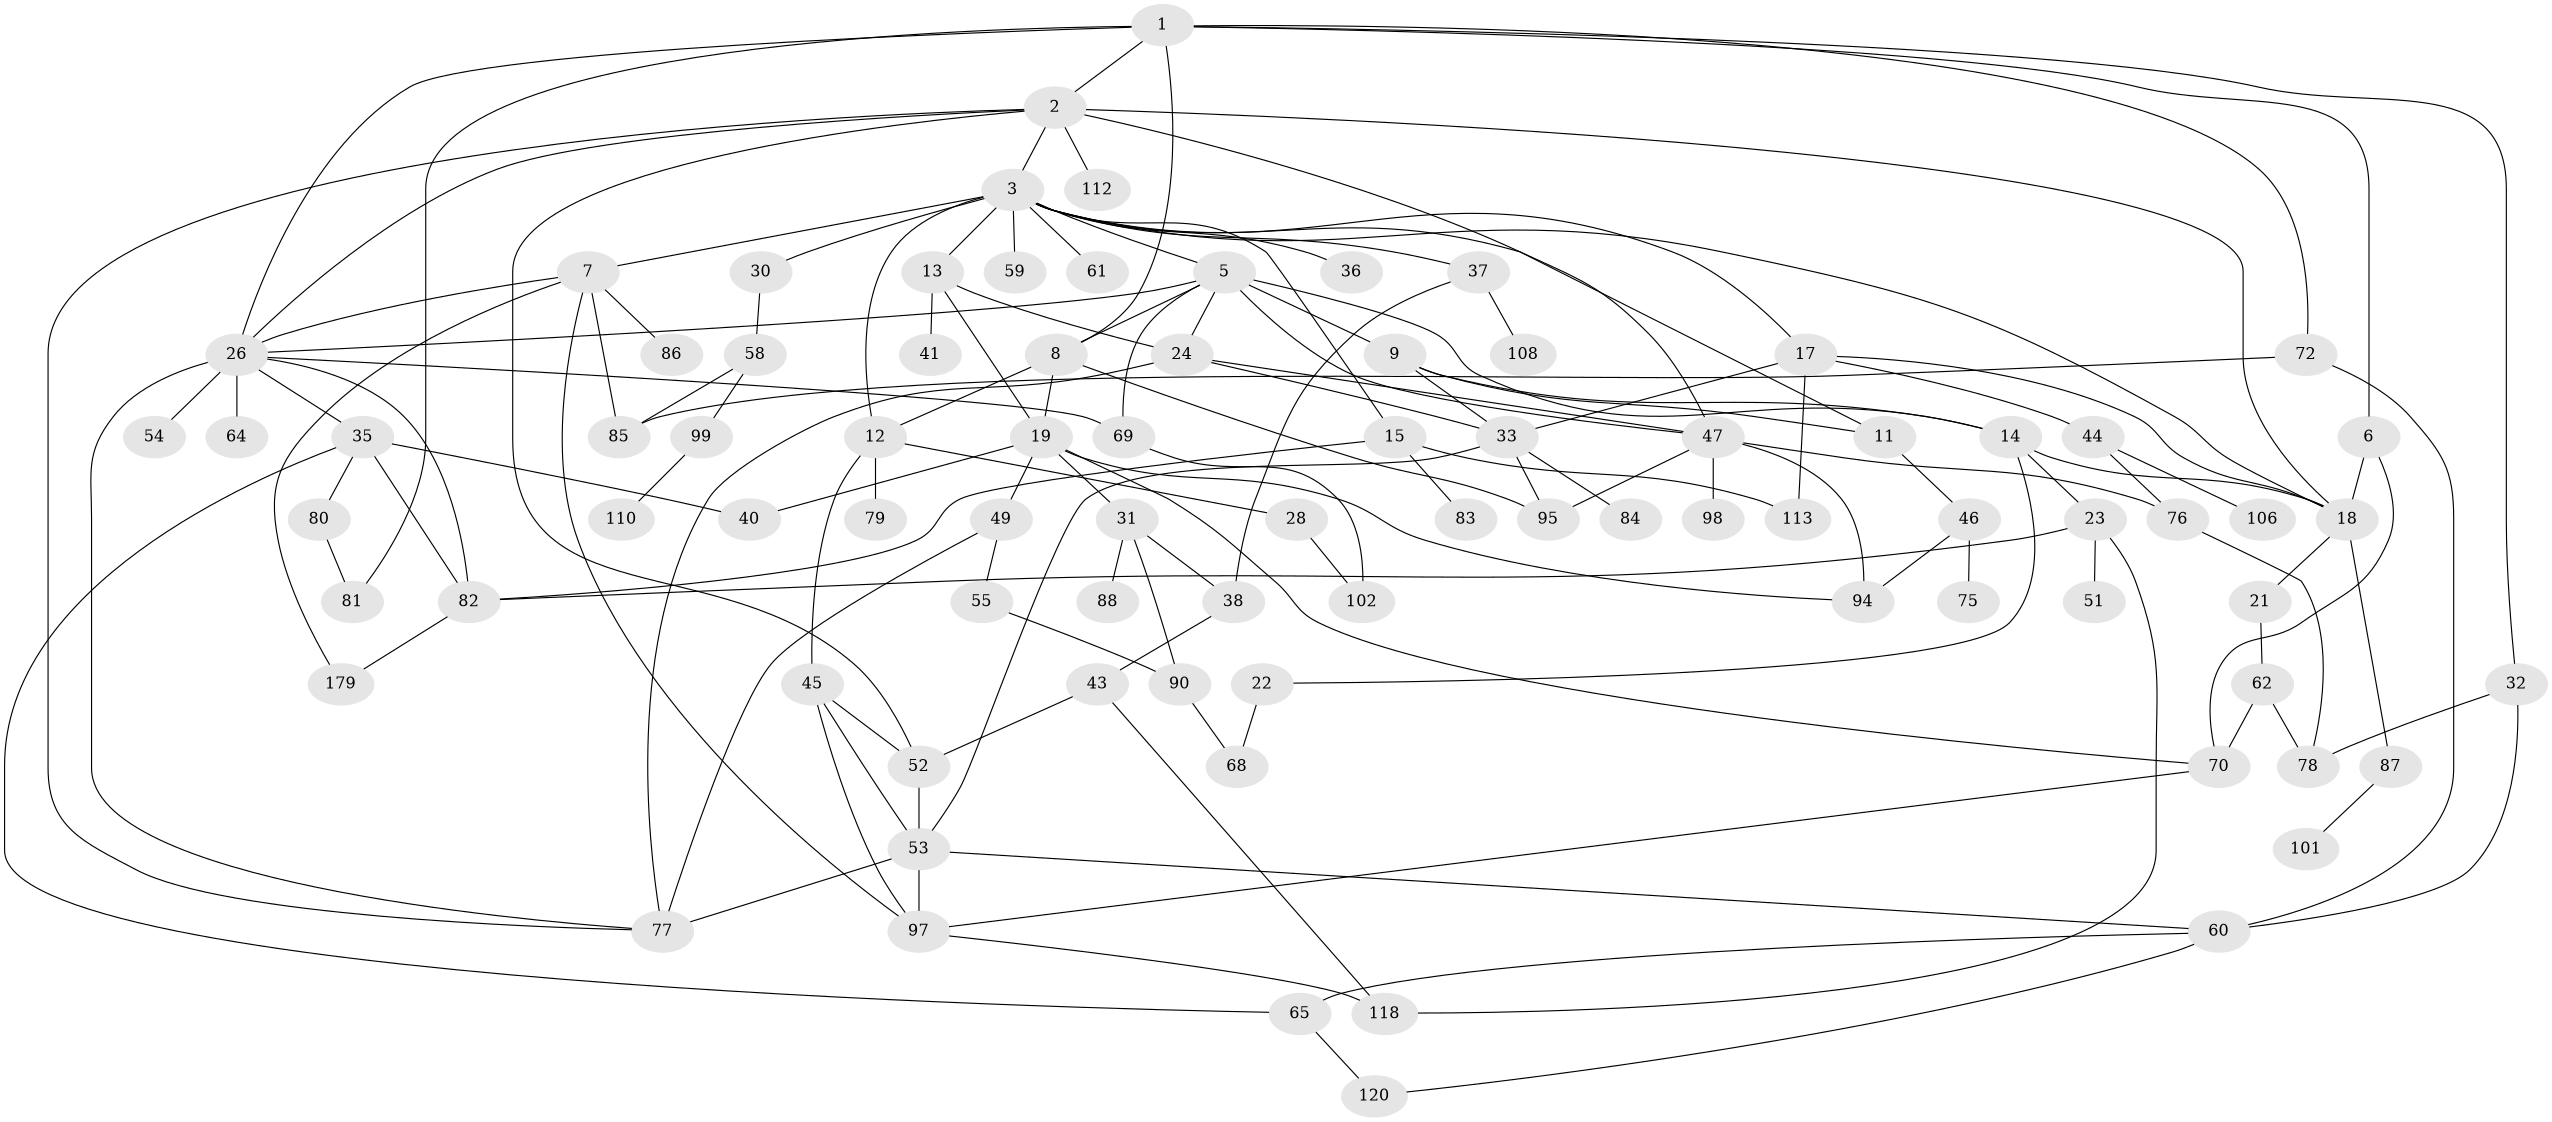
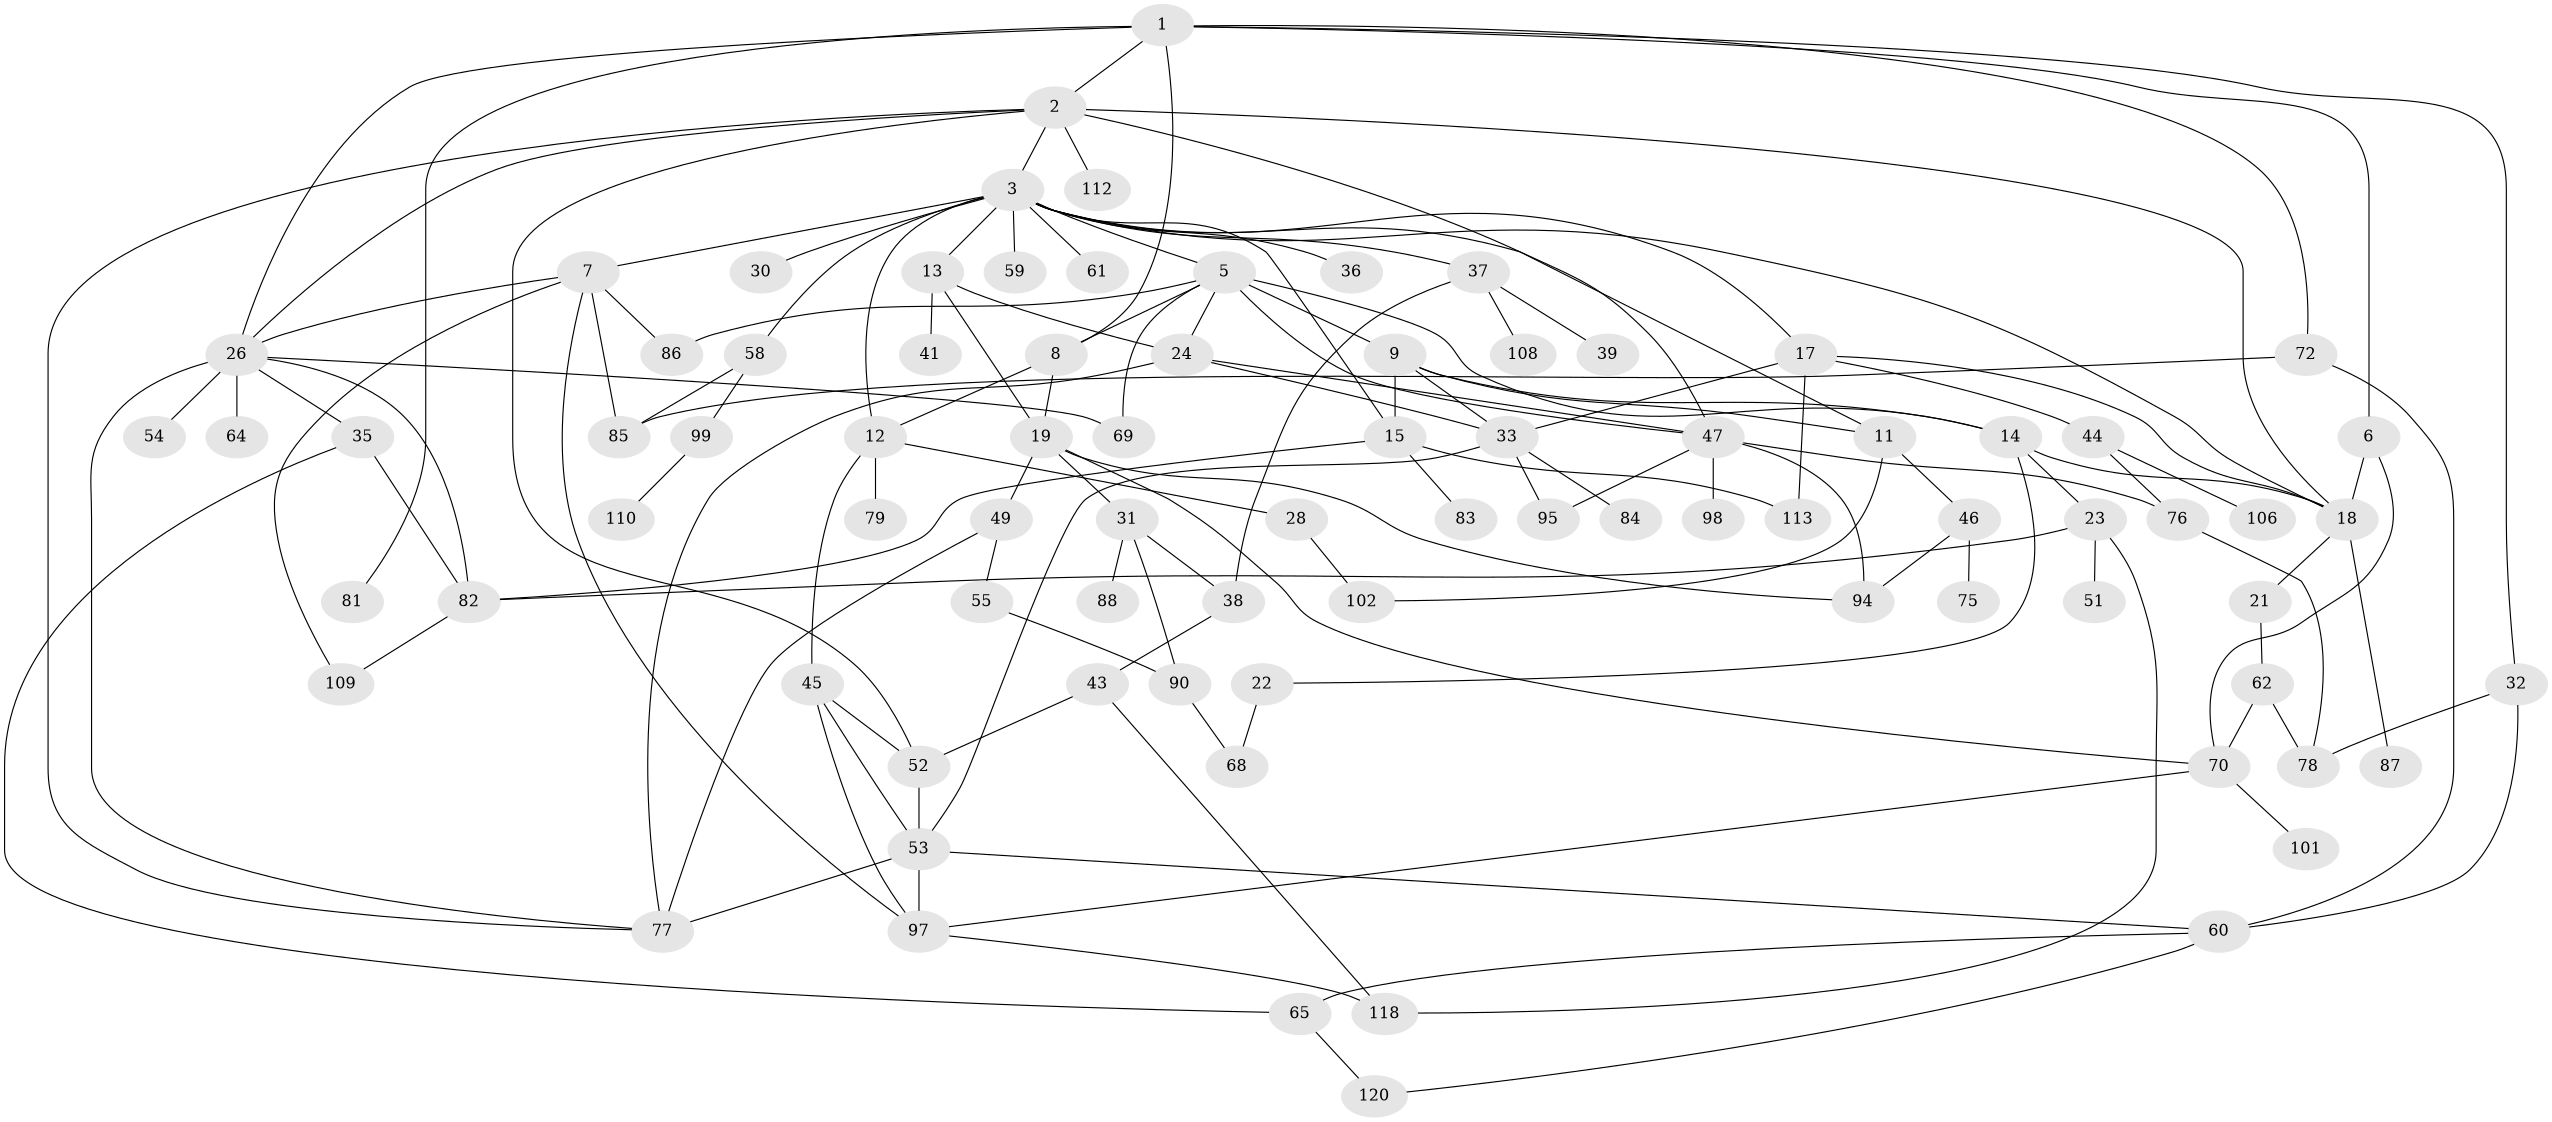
edge "30" -- "58": now "3" -- "58"
edge "5" -- "26": now "5" -- "86"
node "39": added
edge "9" -- "15": added
edge "8" -- "95": removed
edge "69" -- "102": now "11" -- "102"
node "80": removed
node "40": removed
node "179": label "179" -> "109"
edge "87" -- "101": now "70" -- "101"
